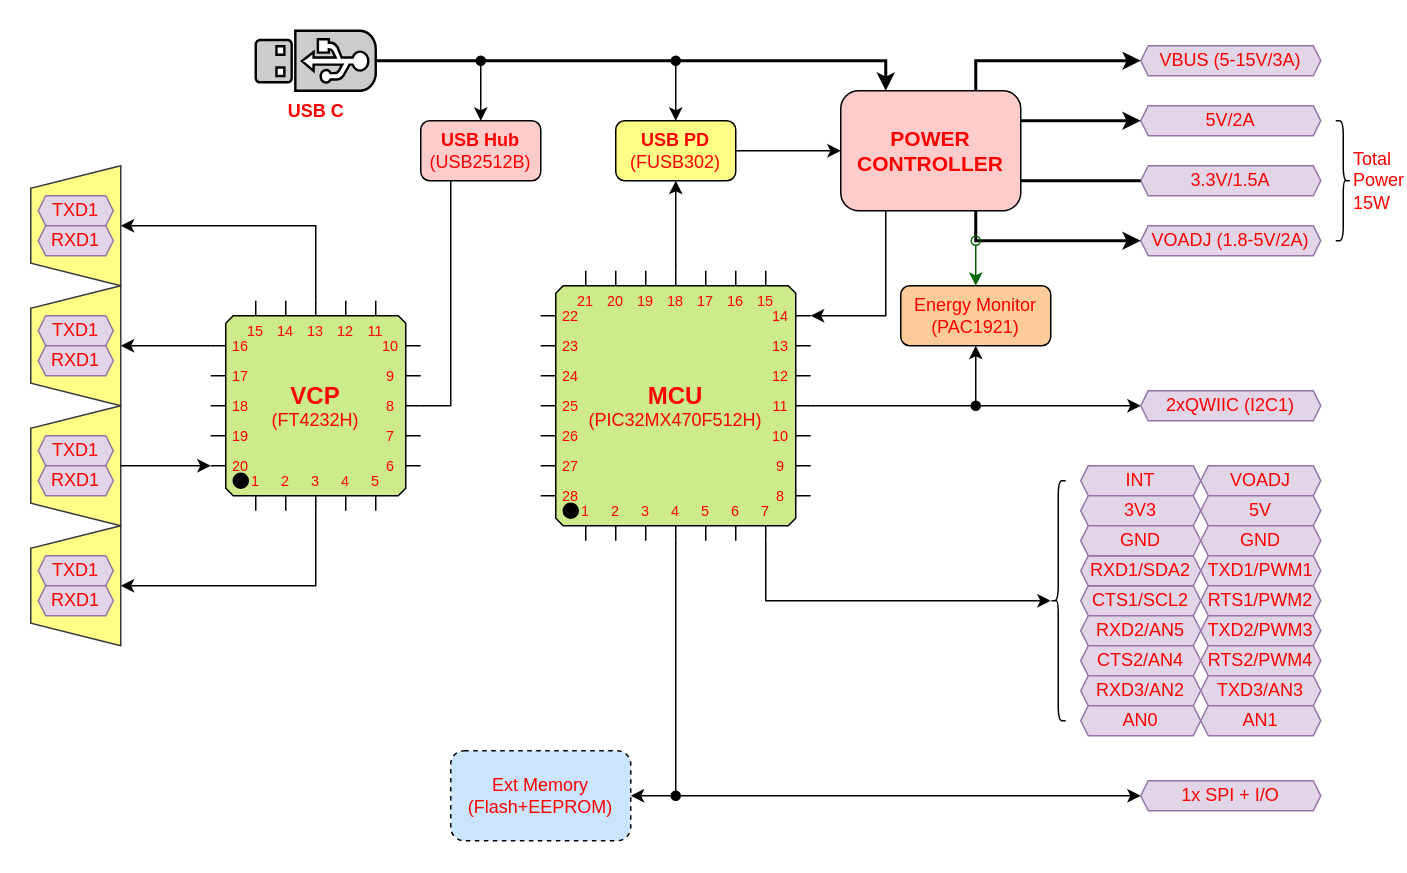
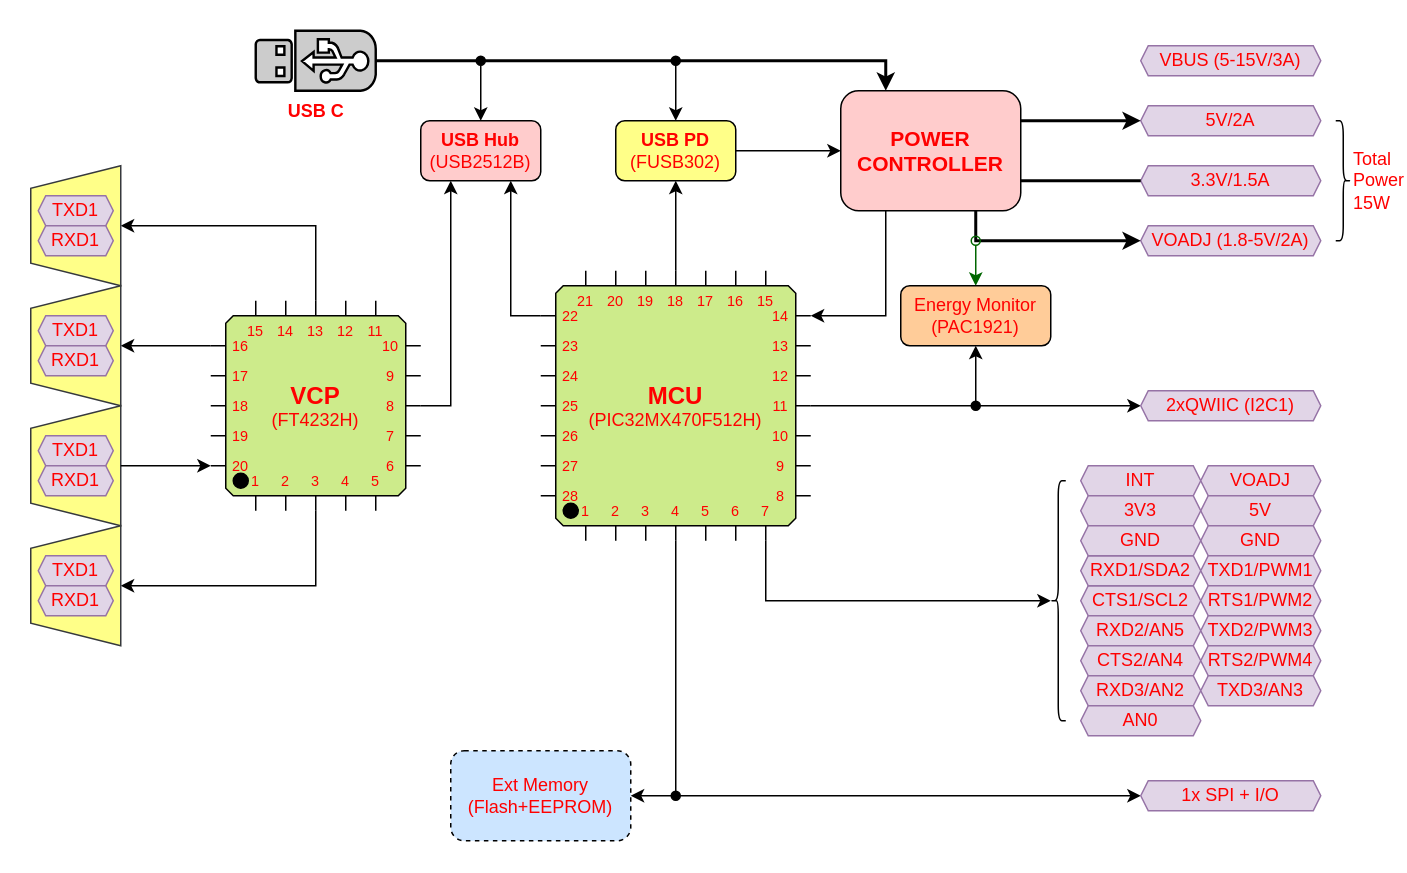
edge "POWER CONTROLLER" -> "VBUS (5-15V/3A)": removed
edge "USB Hub (USB2512B)" -- "VCP (FT4232H)": arrowhead none -> classic
edge "MCU (PIC32MX470F512H)" -> "USB Hub (USB2512B)": added
node "AN1": removed
